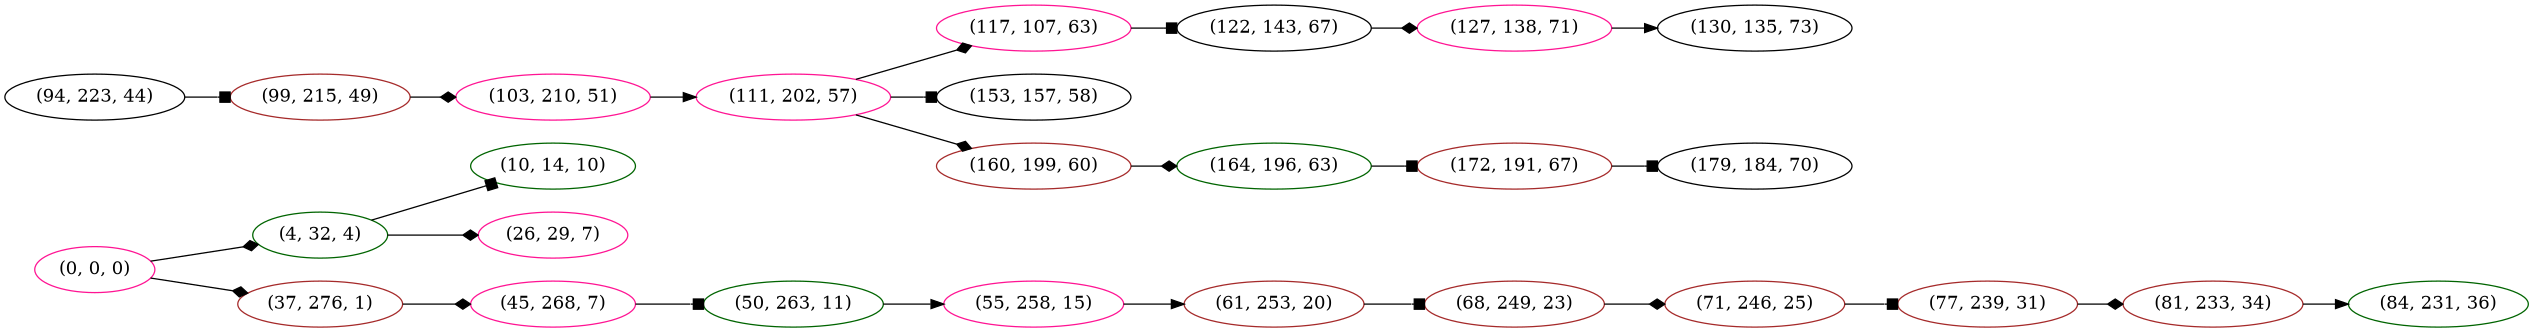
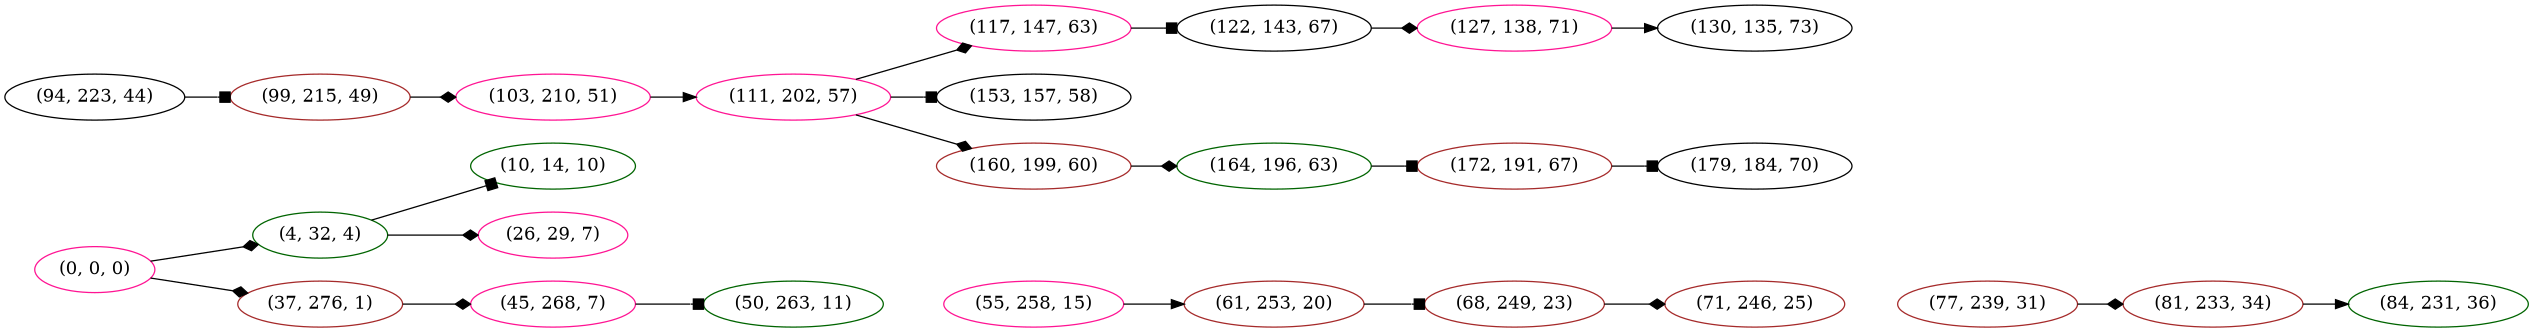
node "(117, 107, 63)": label "(117, 107, 63)" -> "(117, 147, 63)"
edge "(50, 263, 11)" -> "(55, 258, 15)": removed
edge "(71, 246, 25)" -> "(77, 239, 31)": removed
